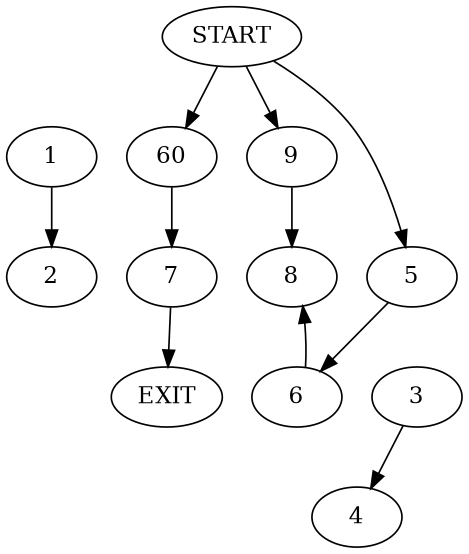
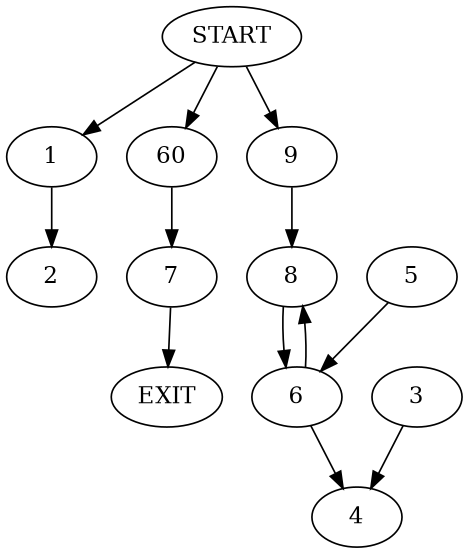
edge "START" -> "5": now "START" -> "1"
edge "8" -> "6": added
edge "6" -> "4": added
